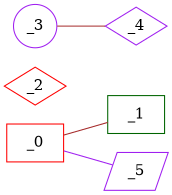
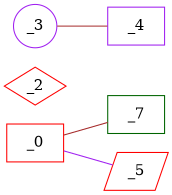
node "_4": shape diamond -> box
node "_1": label "_1" -> "_7"
node "_5": color purple -> red
